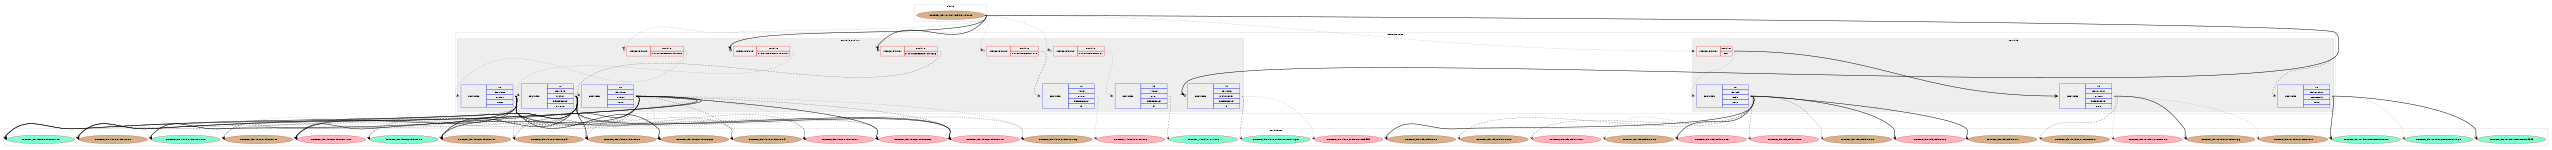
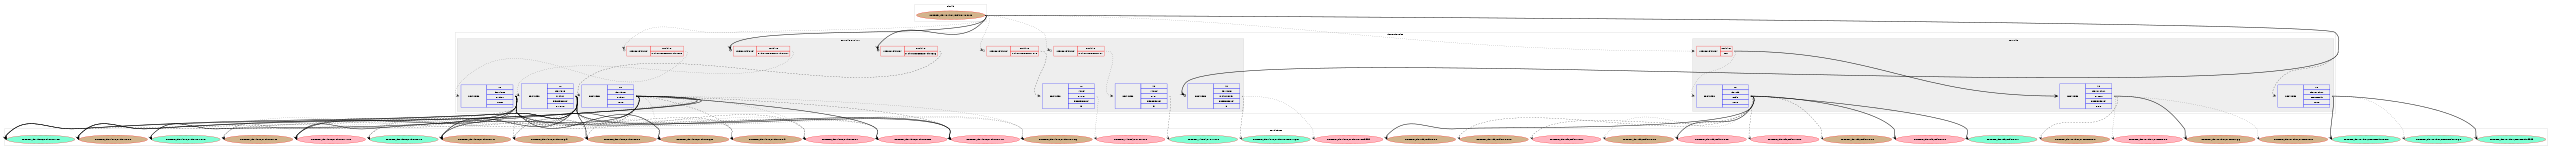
node "portage://dev-db/redis-5.0.4": fillcolor tan -> aquamarine
